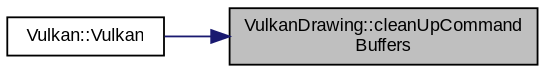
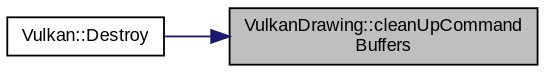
node "Vulkan::Vulkan": label "Vulkan::Vulkan" -> "Vulkan::Destroy"
